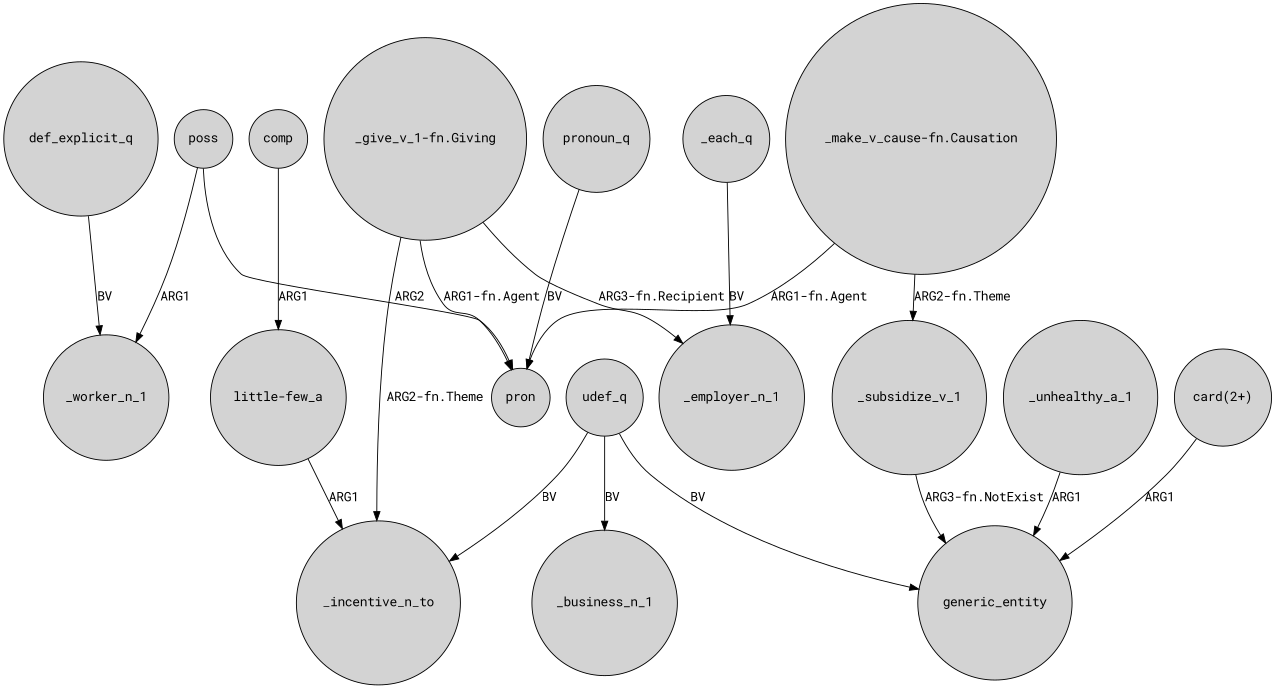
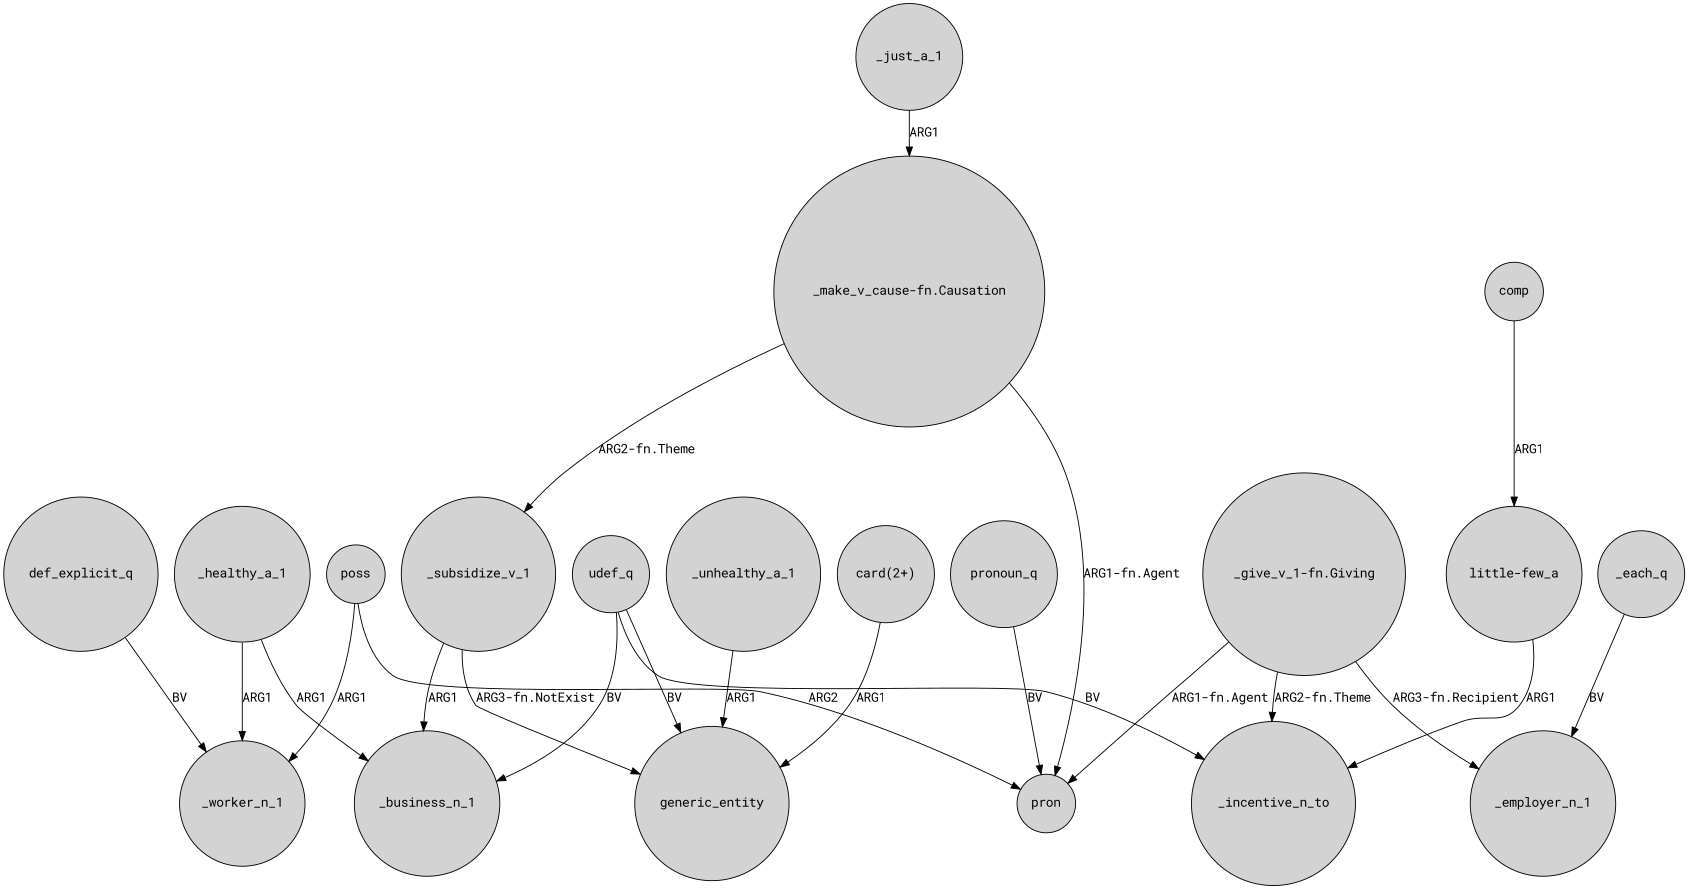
node "_just_a_1": added
node "_healthy_a_1": added
edge "_subsidize_v_1" -> "_business_n_1": added, label "ARG1"
